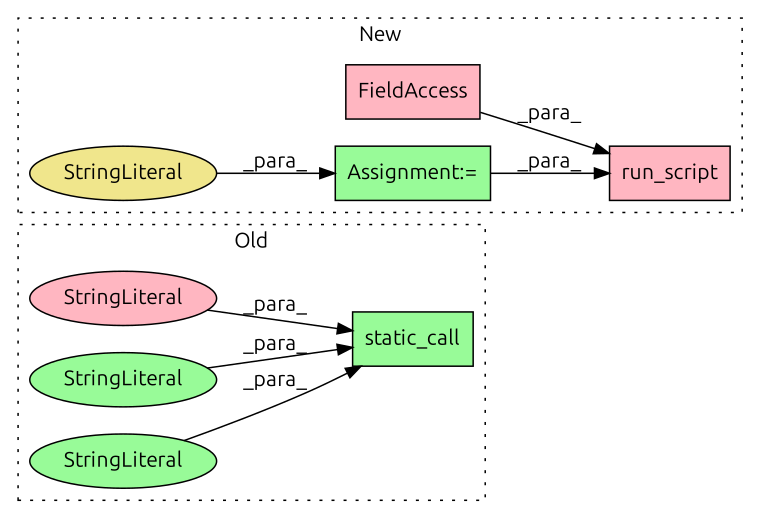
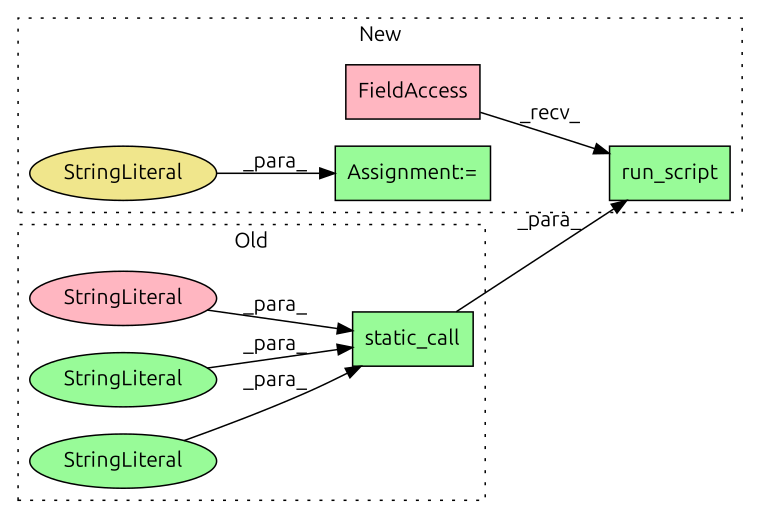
edge "FieldAccess" -> "run_script": label "_para_" -> "_recv_"
edge "Assignment:=" -> "run_script": now "static_call" -> "run_script"
node "run_script": fillcolor lightpink -> palegreen
